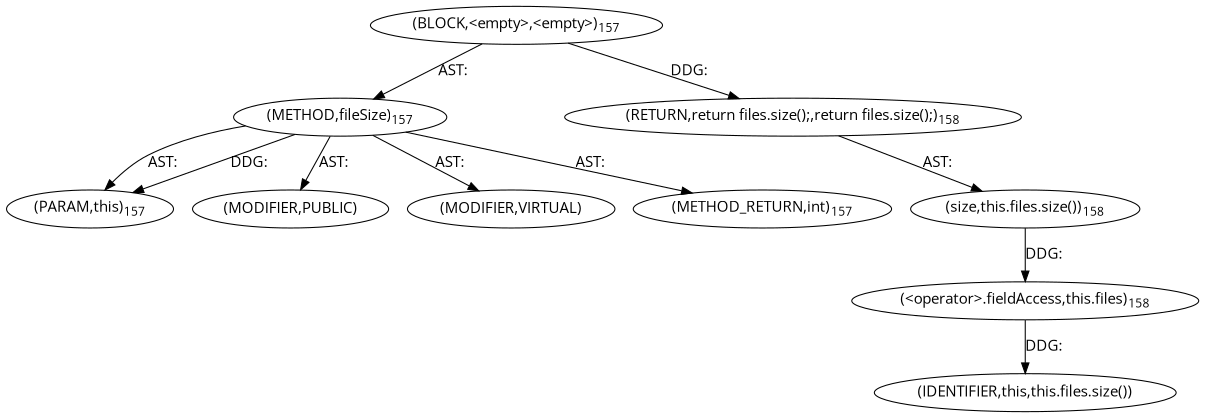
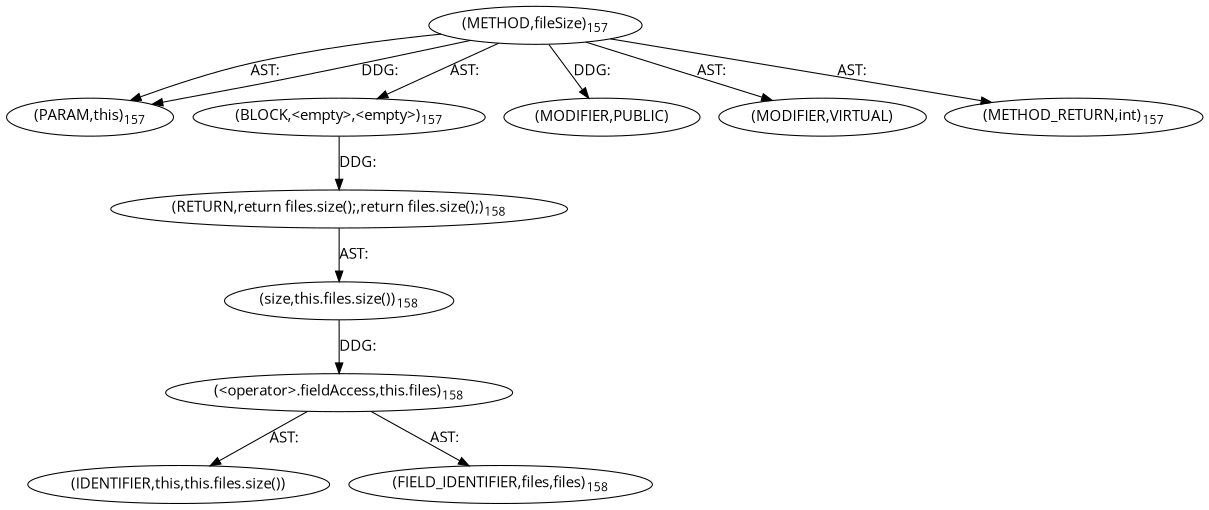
edge "(BLOCK,<empty>,<empty>)" -> "(METHOD,fileSize)": reversed
edge "(METHOD,fileSize)" -> "(MODIFIER,PUBLIC)": label "AST: " -> "DDG: "
edge "(<operator>.fieldAccess,this.files)" -> "(IDENTIFIER,this,this.files.size())": label "DDG: " -> "AST: "
node "(FIELD_IDENTIFIER,files,files)": added
